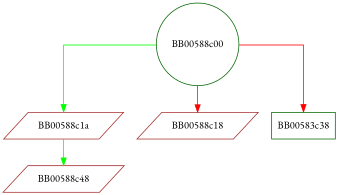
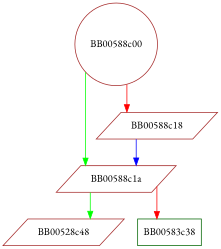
node "BB00588c00": color darkgreen -> brown
edge "BB00588c00" -> "BB00583c38": now "BB00588c1a" -> "BB00583c38"
edge "BB00588c18" -> "BB00588c1a": added
node "BB00588c48": label "BB00588c48" -> "BB00528c48"
